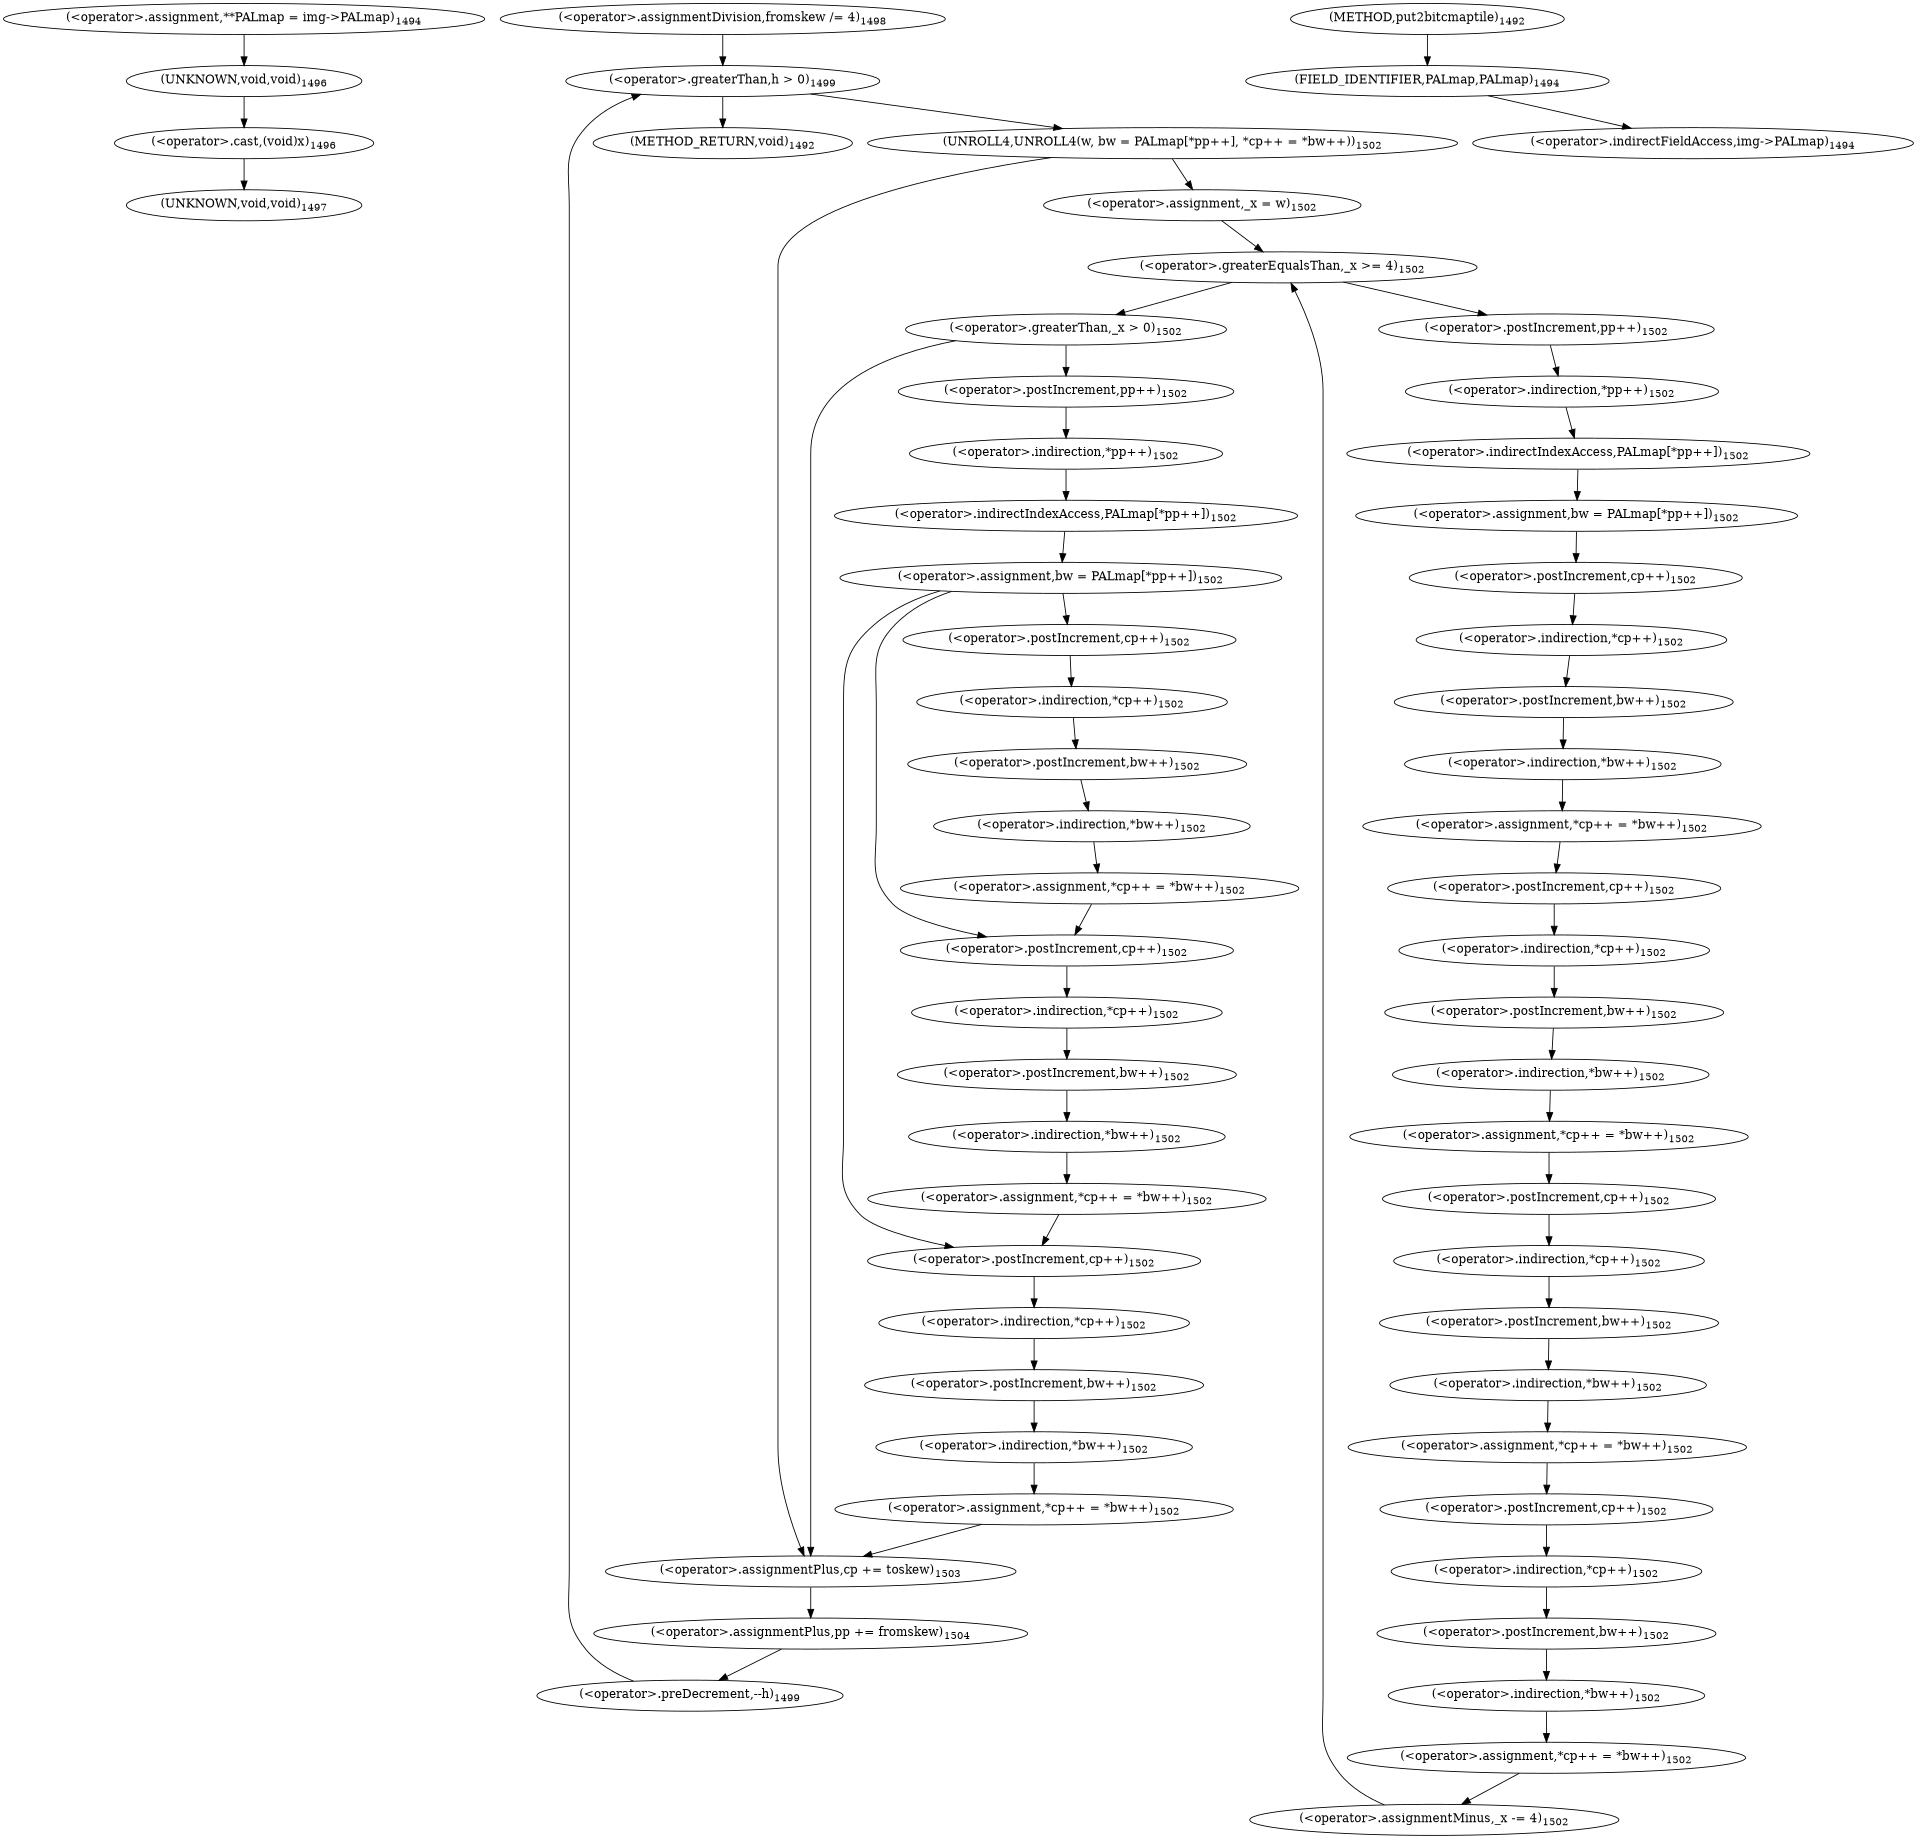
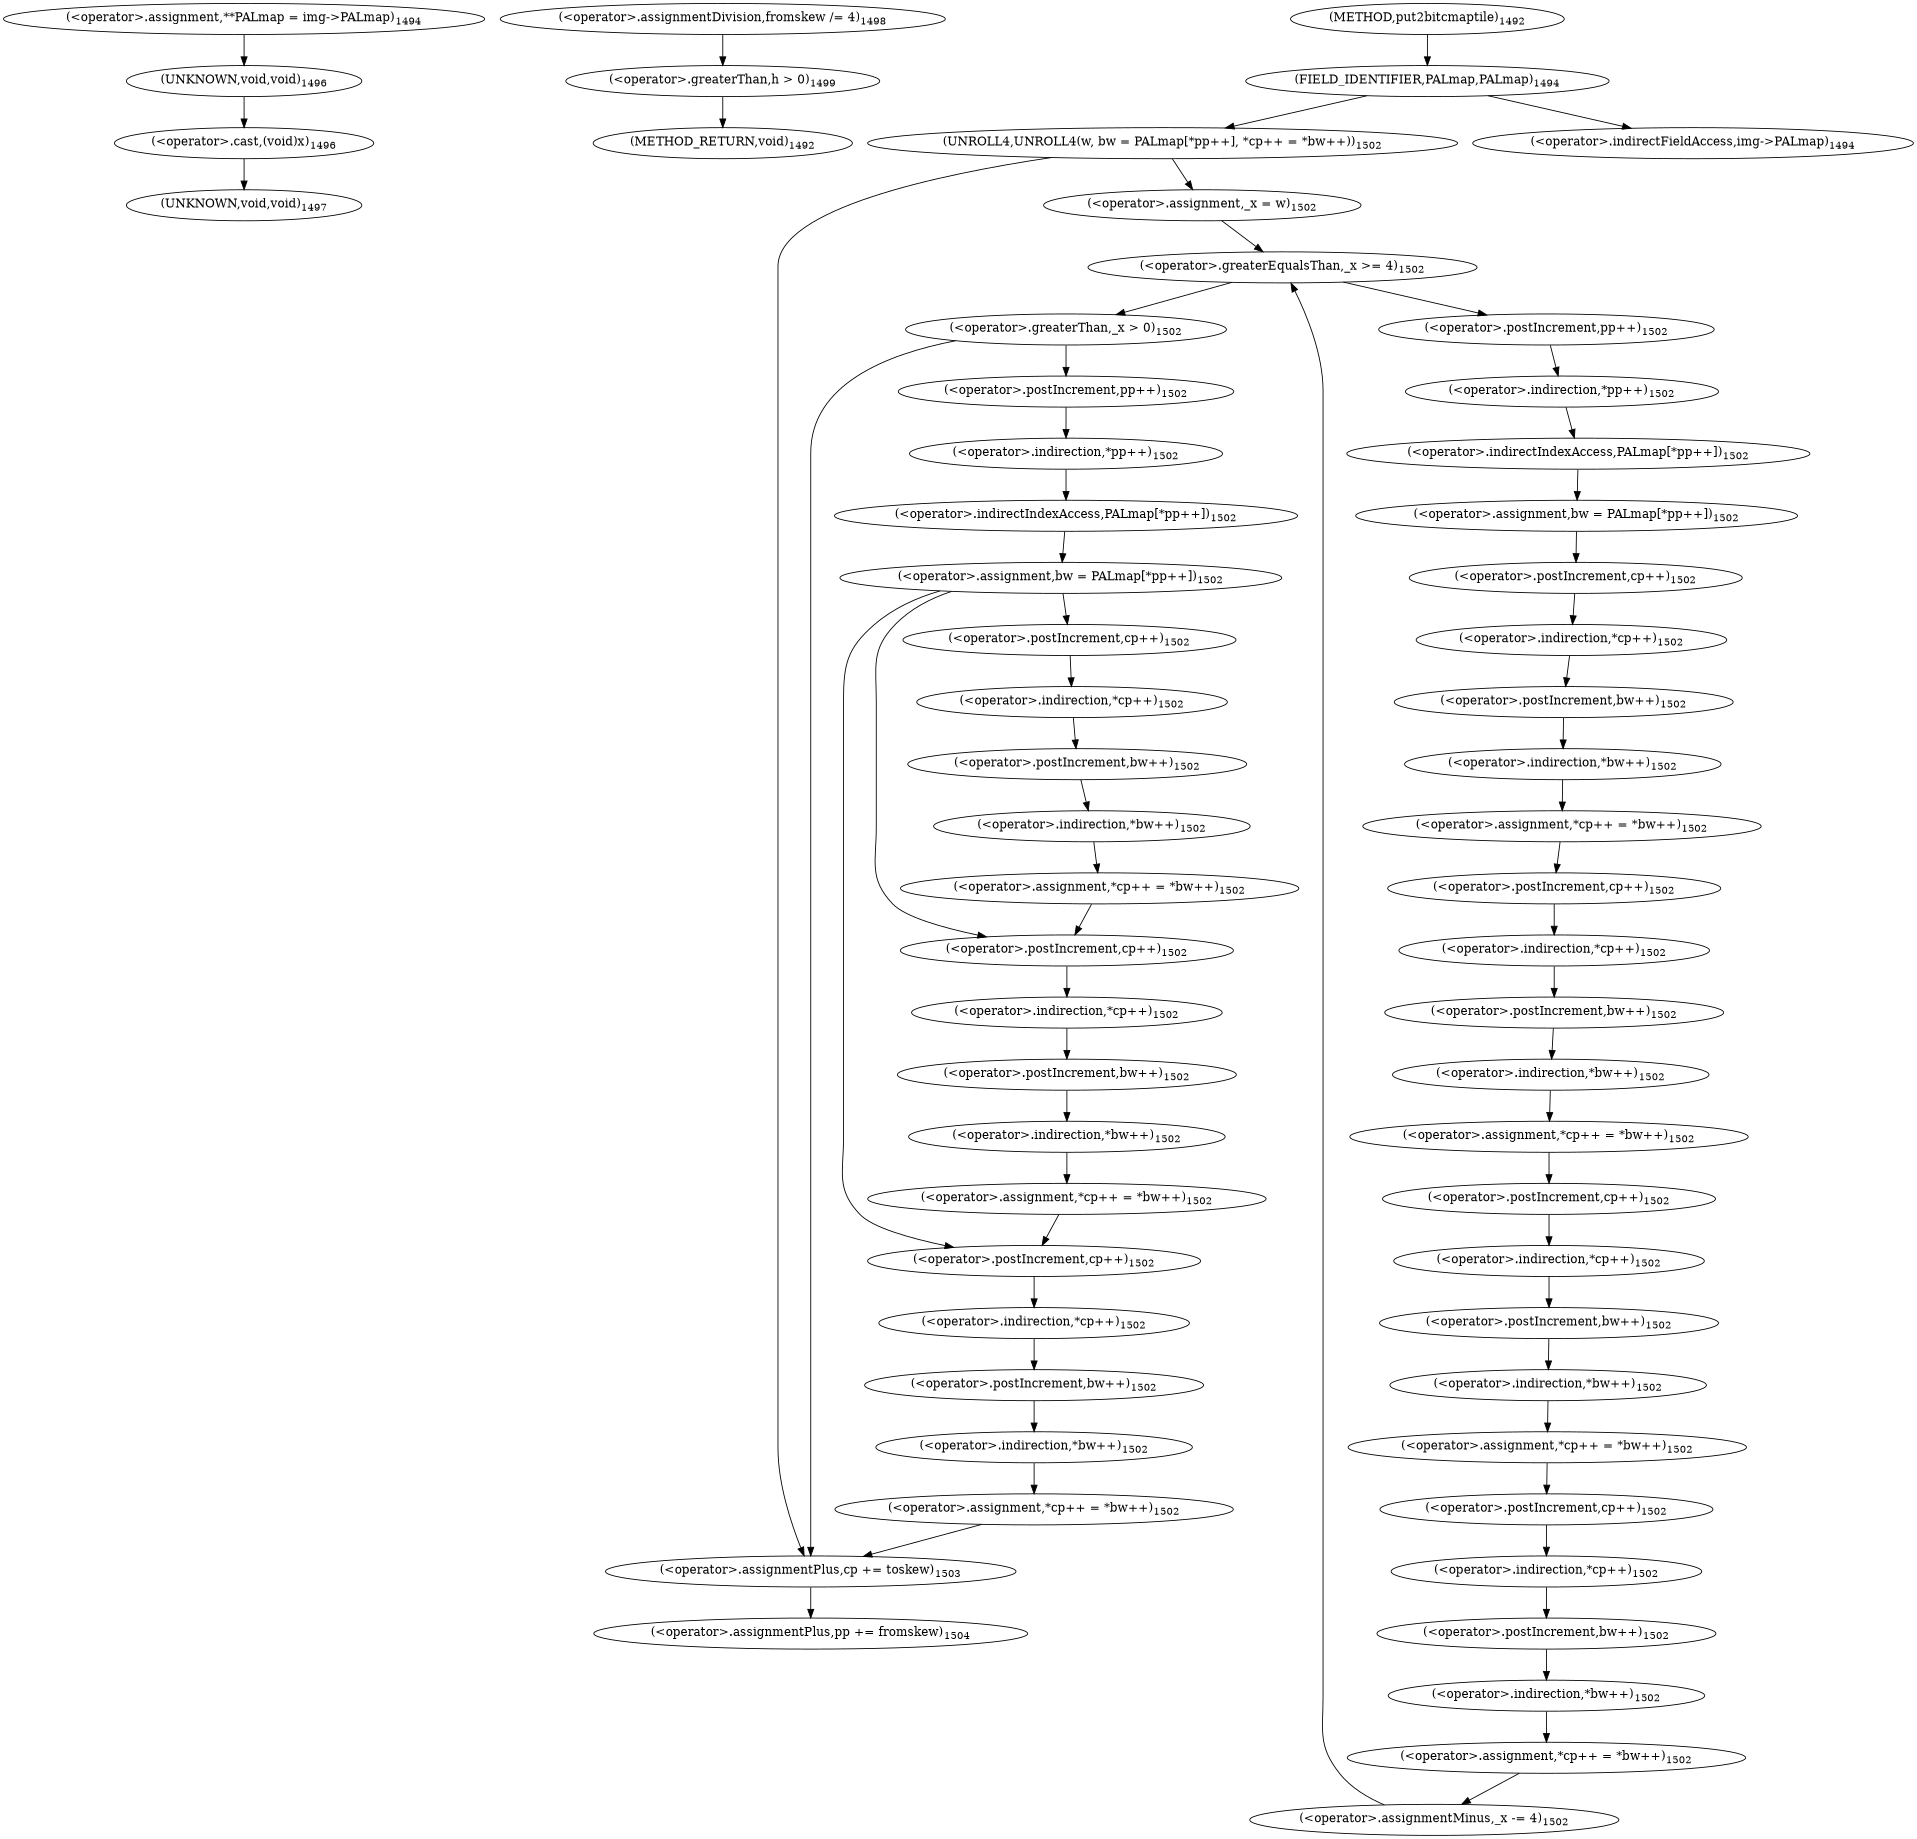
edge "(<operator>.greaterThan,h > 0)" -> "(UNROLL4,UNROLL4(w, bw = PALmap[*pp++], *cp++ = *bw++))": now "(FIELD_IDENTIFIER,PALmap,PALmap)" -> "(UNROLL4,UNROLL4(w, bw = PALmap[*pp++], *cp++ = *bw++))"
node "(<operator>.preDecrement,--h)": removed
